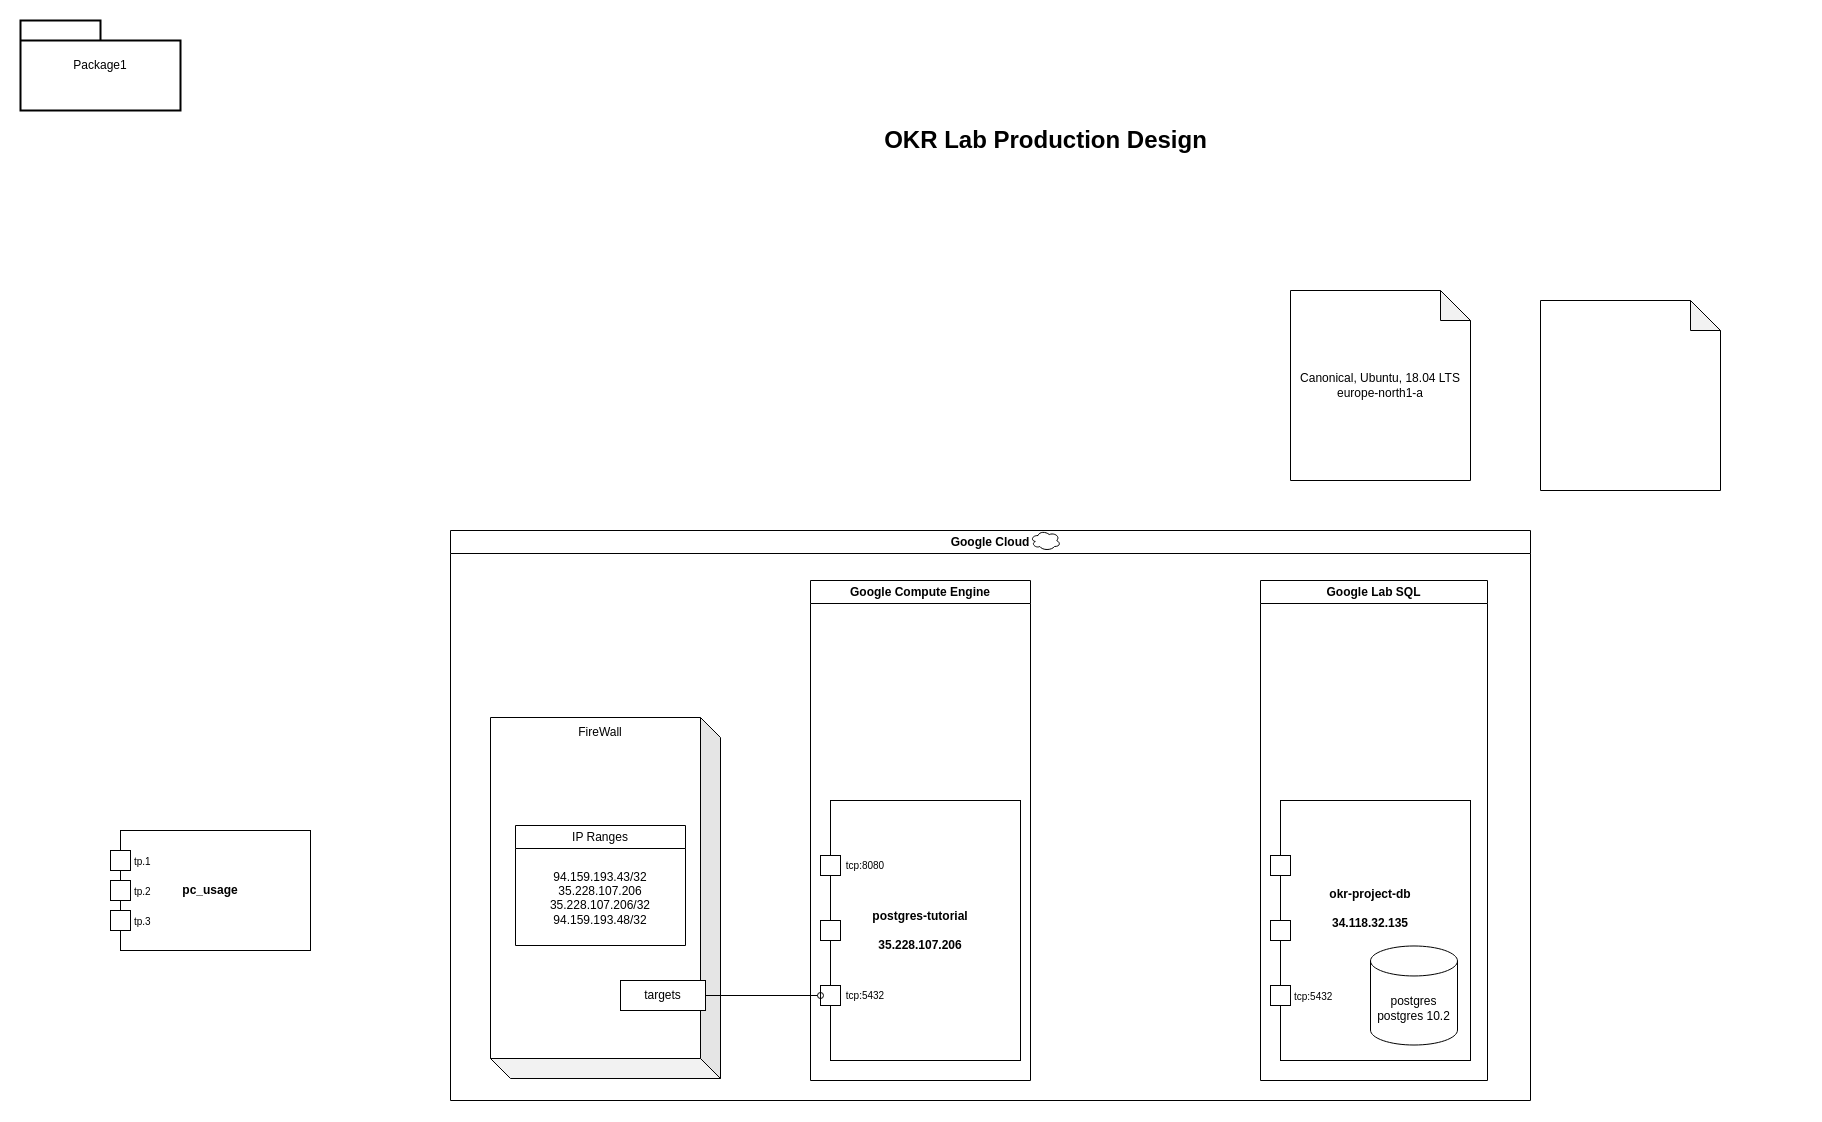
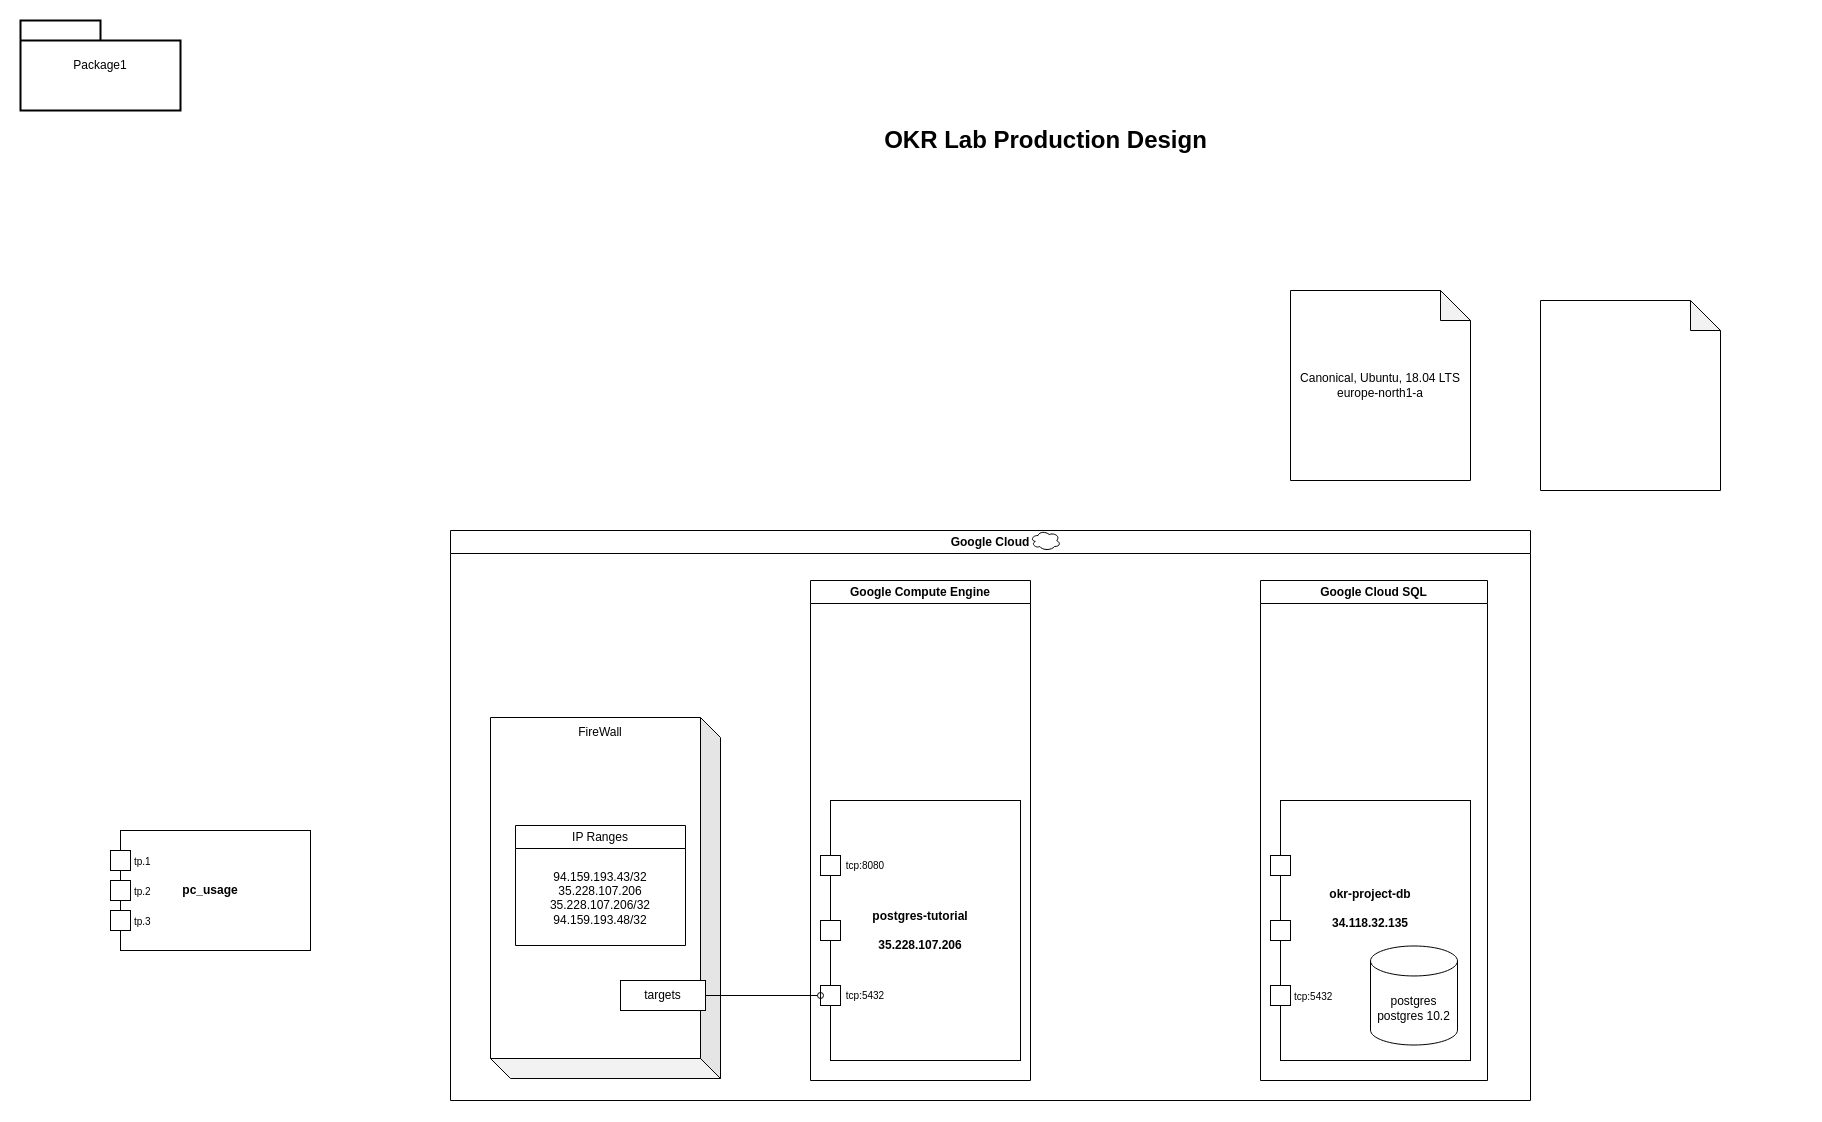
node "Google Lab SQL": label "Google Lab SQL" -> "Google Cloud SQL"
